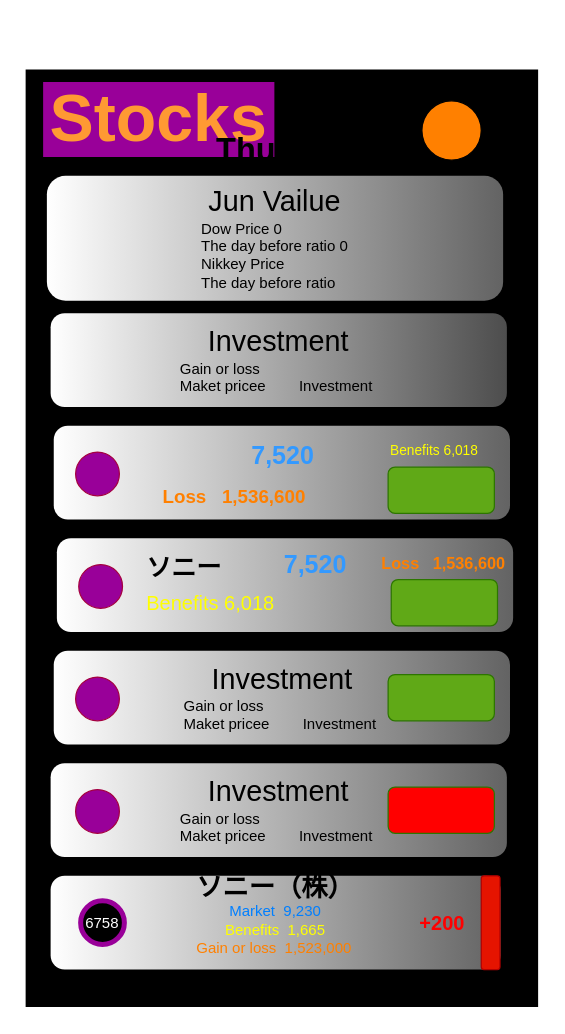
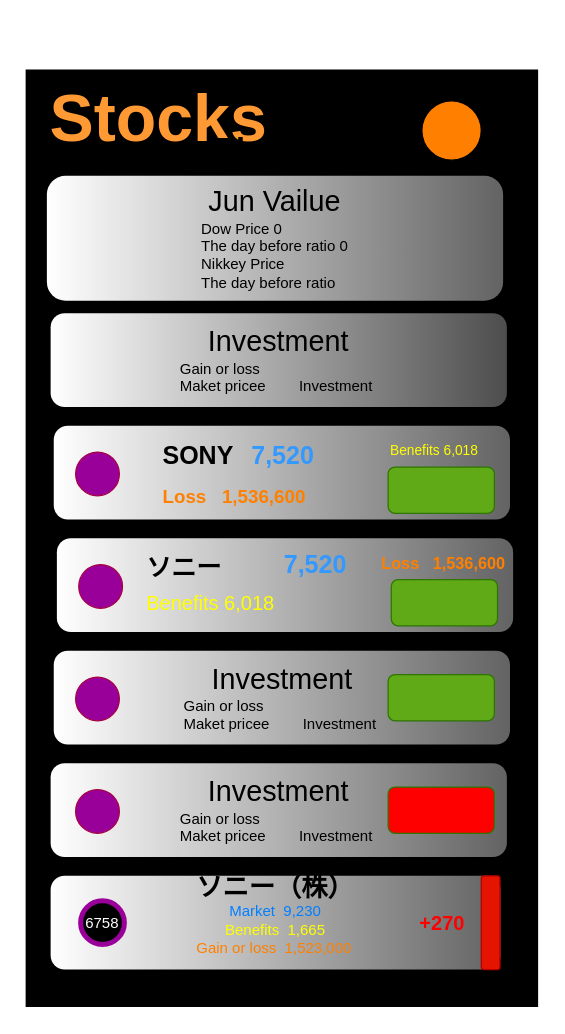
node "Stocks": fillcolor #990099 -> #000000
node "SONY": added
node "+200": label "+200" -> "+270"
